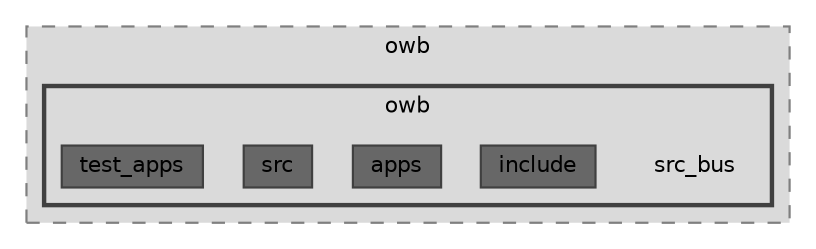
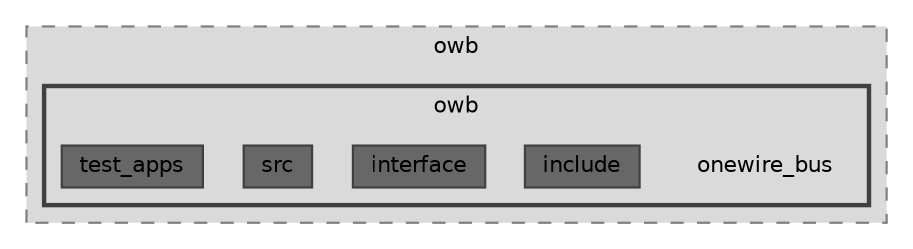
node "apps": label "apps" -> "interface"
node "src_bus": label "src_bus" -> "onewire_bus"
